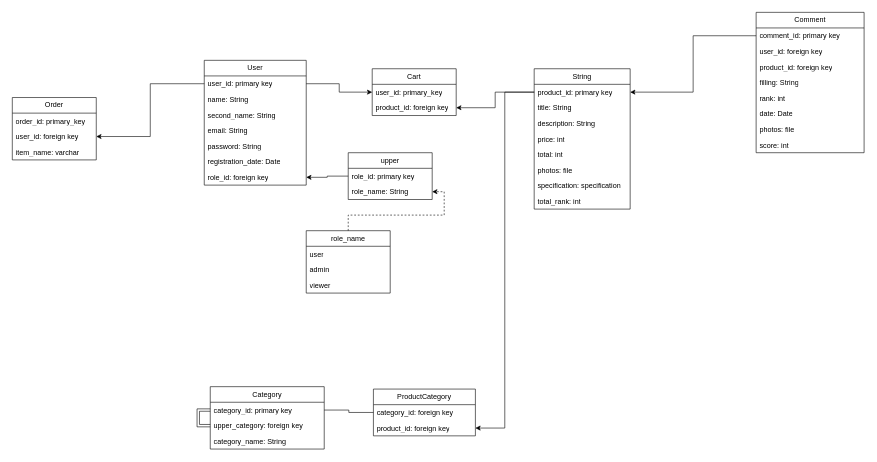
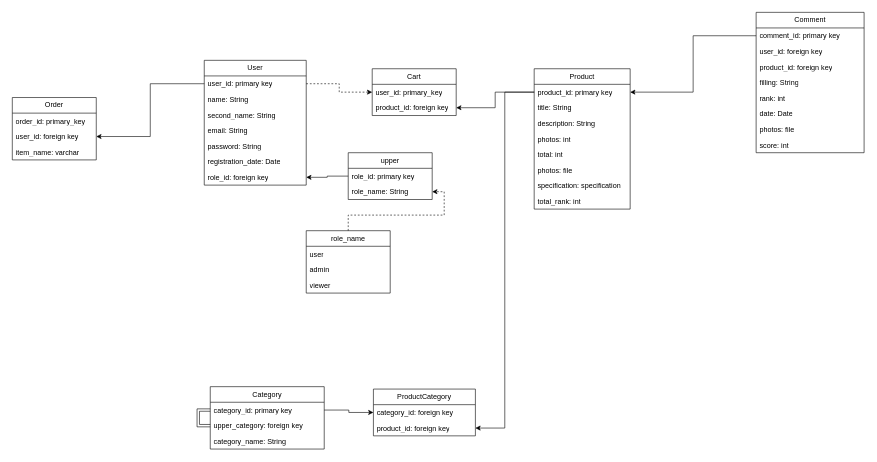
node "String": label "String" -> "Product"
edge "user_id: primary key" -> "user_id: primary_key": style solid -> dashed
node "price: int": label "price: int" -> "photos: int"
edge "category_id: primary key" -- "category_id: foreign key": arrowhead none -> classic
